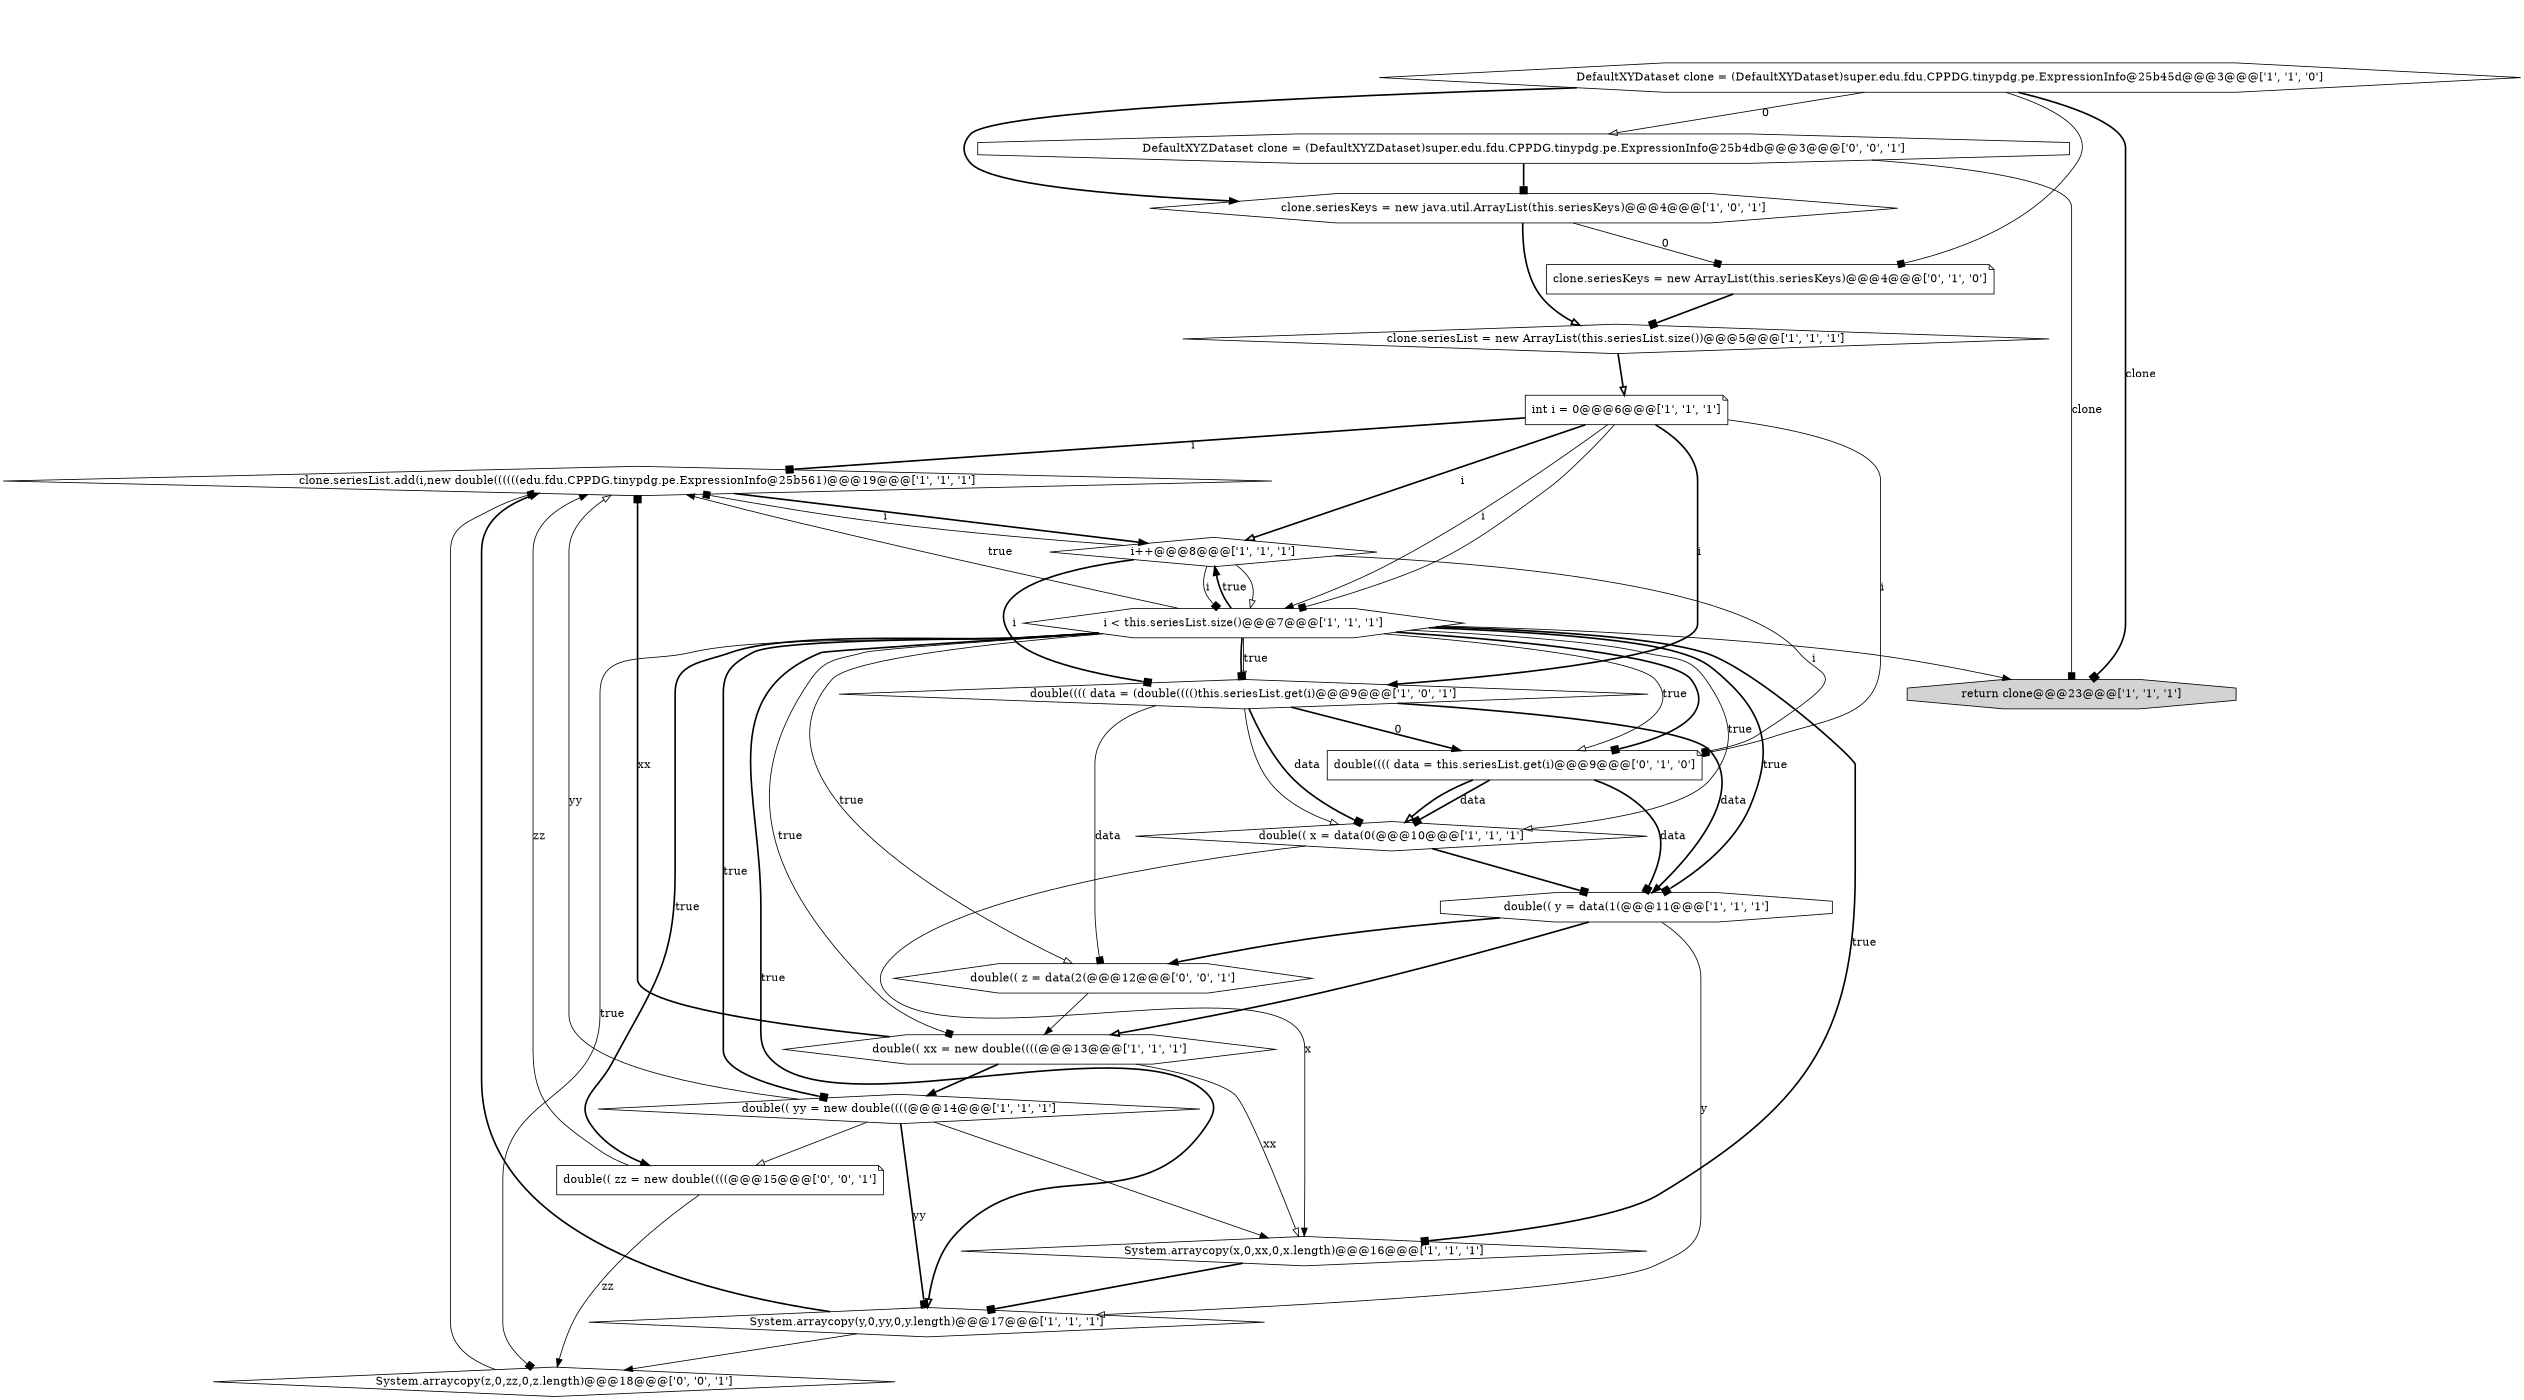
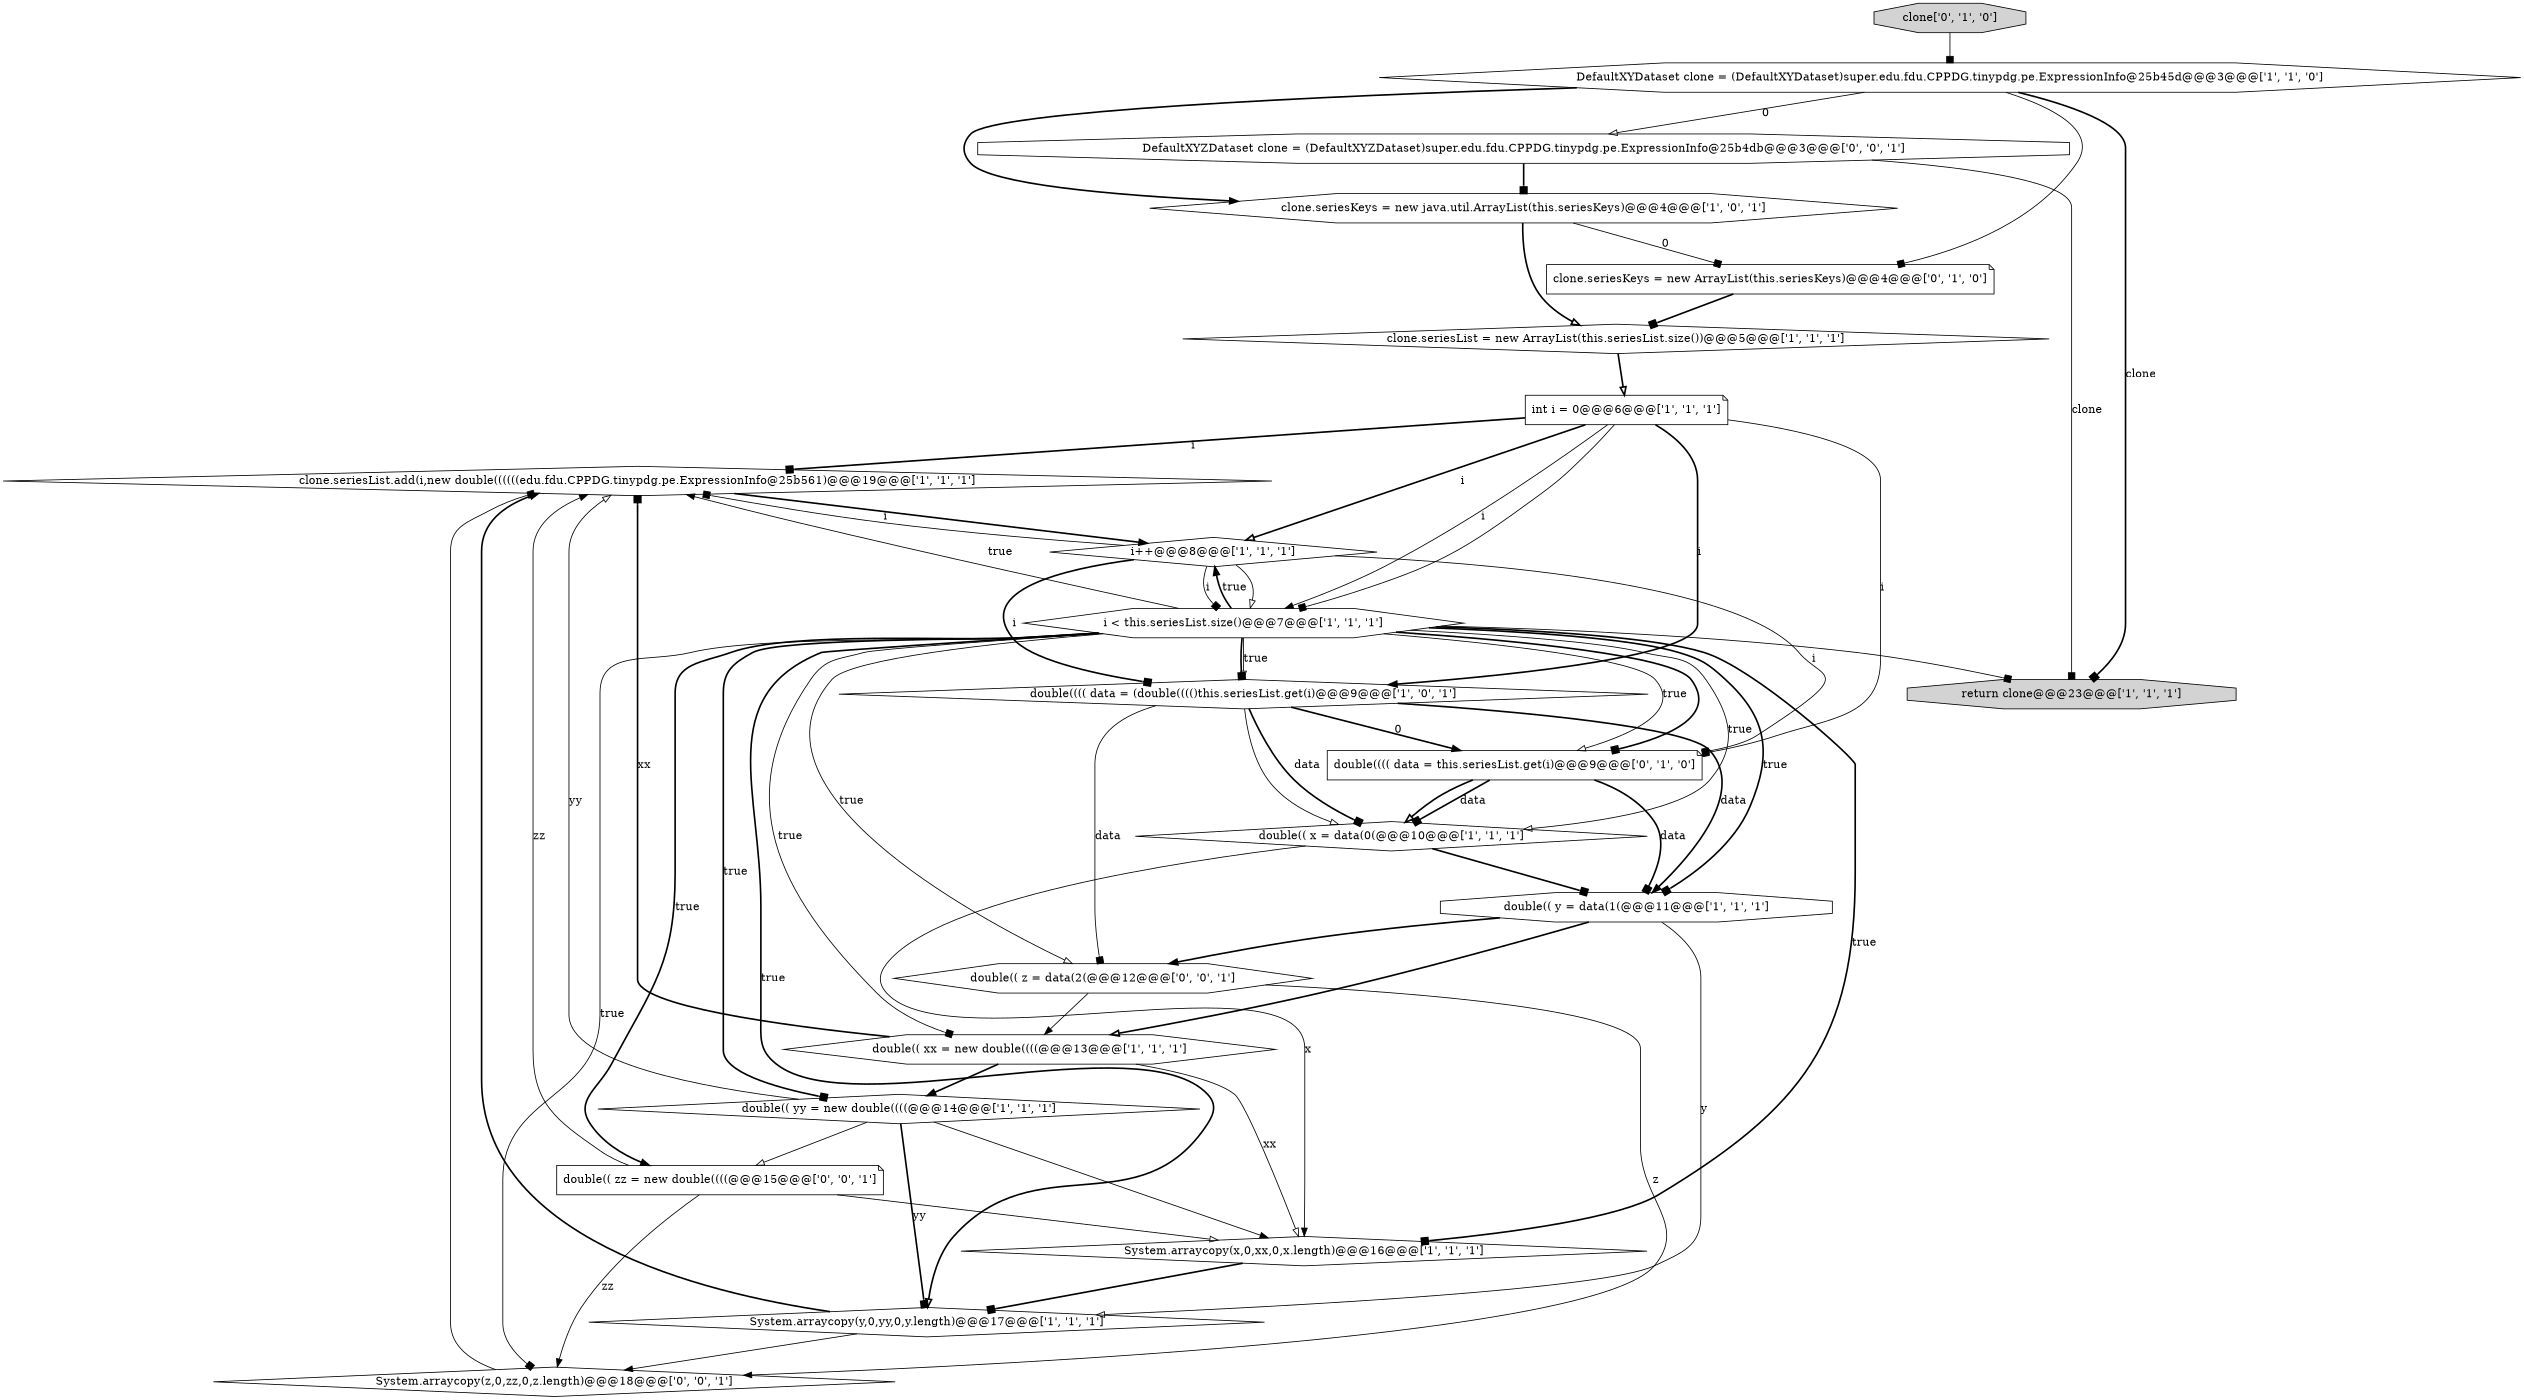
node "clone['0', '1', '0']": added
edge "i < this.seriesList.size()@@@7@@@['1', '1', '1']" -> "return clone@@@23@@@['1', '1', '1']": arrowhead normal -> box
edge "double(( zz = new double((((@@@15@@@['0', '0', '1']" -> "System.arraycopy(x,0,xx,0,x.length)@@@16@@@['1', '1', '1']": added
edge "double(( z = data(2(@@@12@@@['0', '0', '1']" -> "System.arraycopy(z,0,zz,0,z.length)@@@18@@@['0', '0', '1']": added, label "z"
